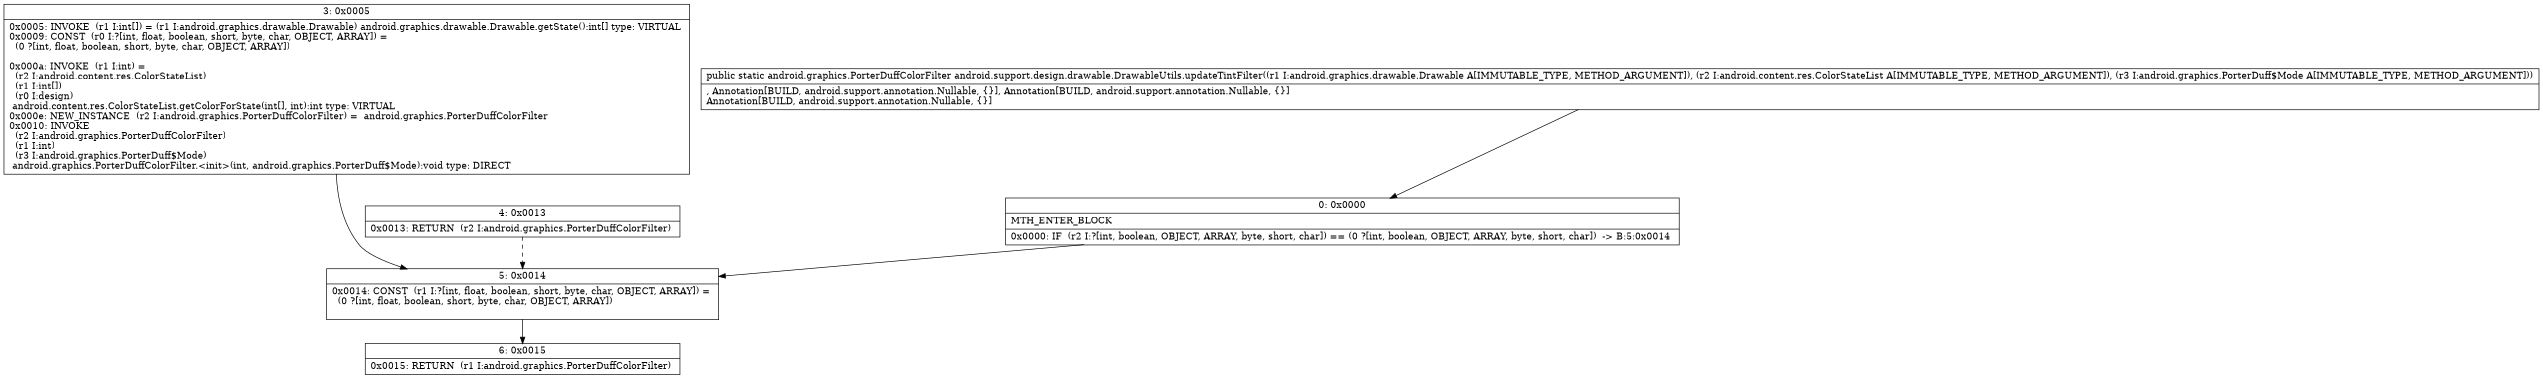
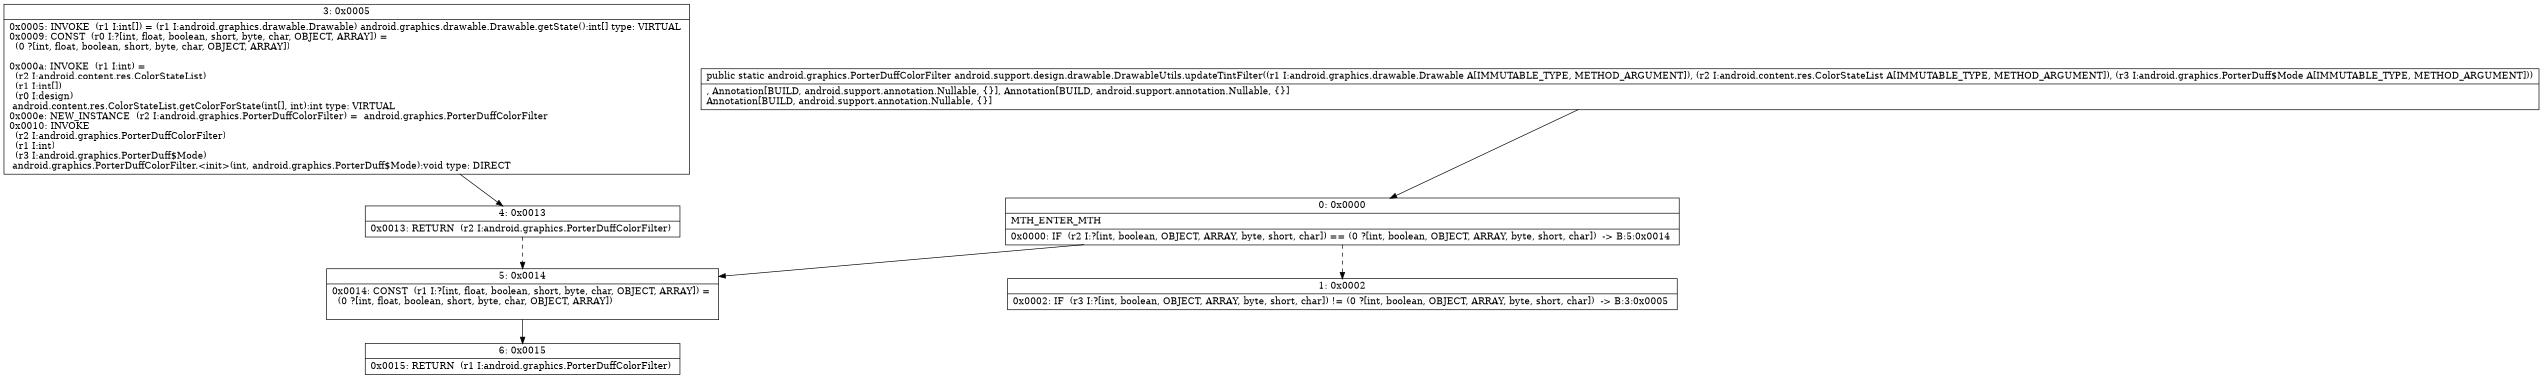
node "0: 0x0000": text "MTH_ENTER_BLOCK" -> "MTH_ENTER_MTH"
edge "3: 0x0005" -> "5: 0x0014": now "3: 0x0005" -> "4: 0x0013"
node "1: 0x0002": added
